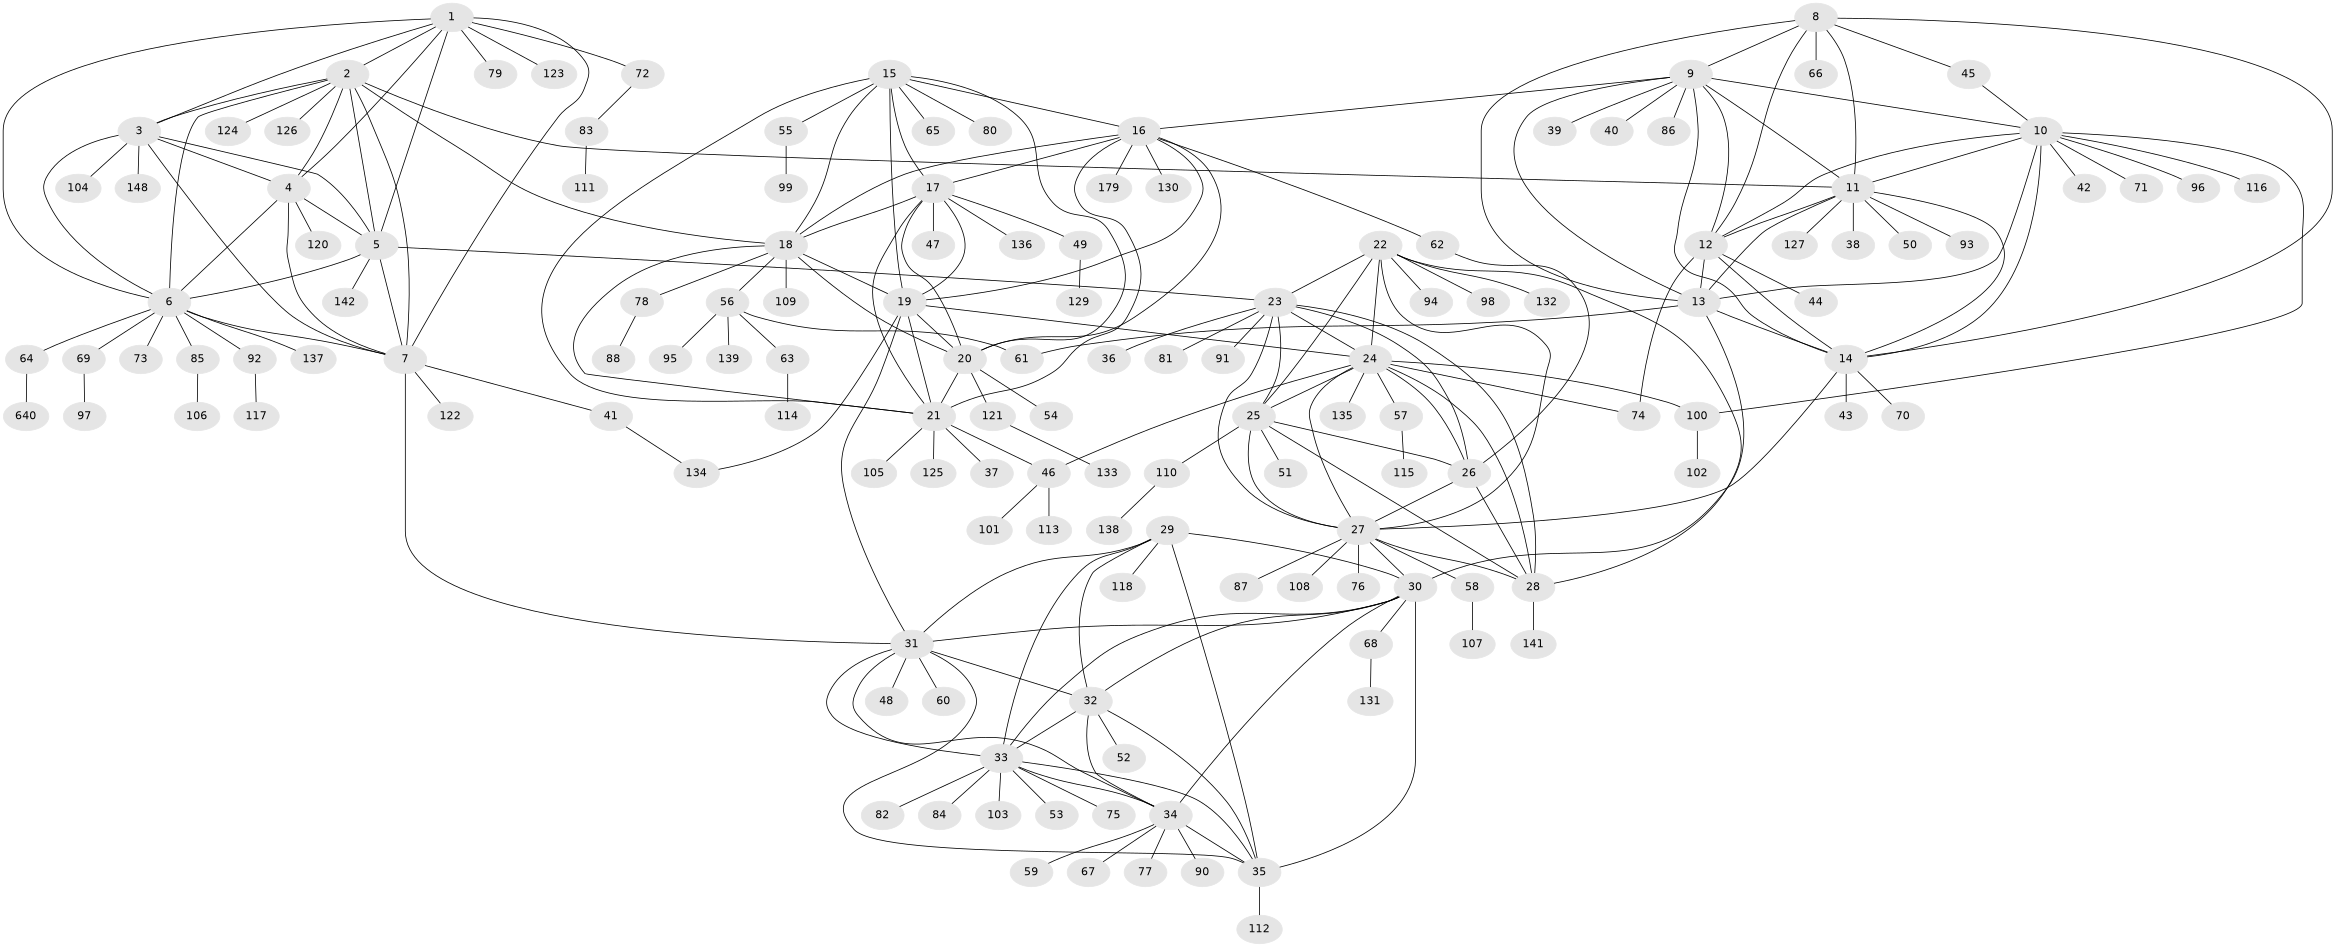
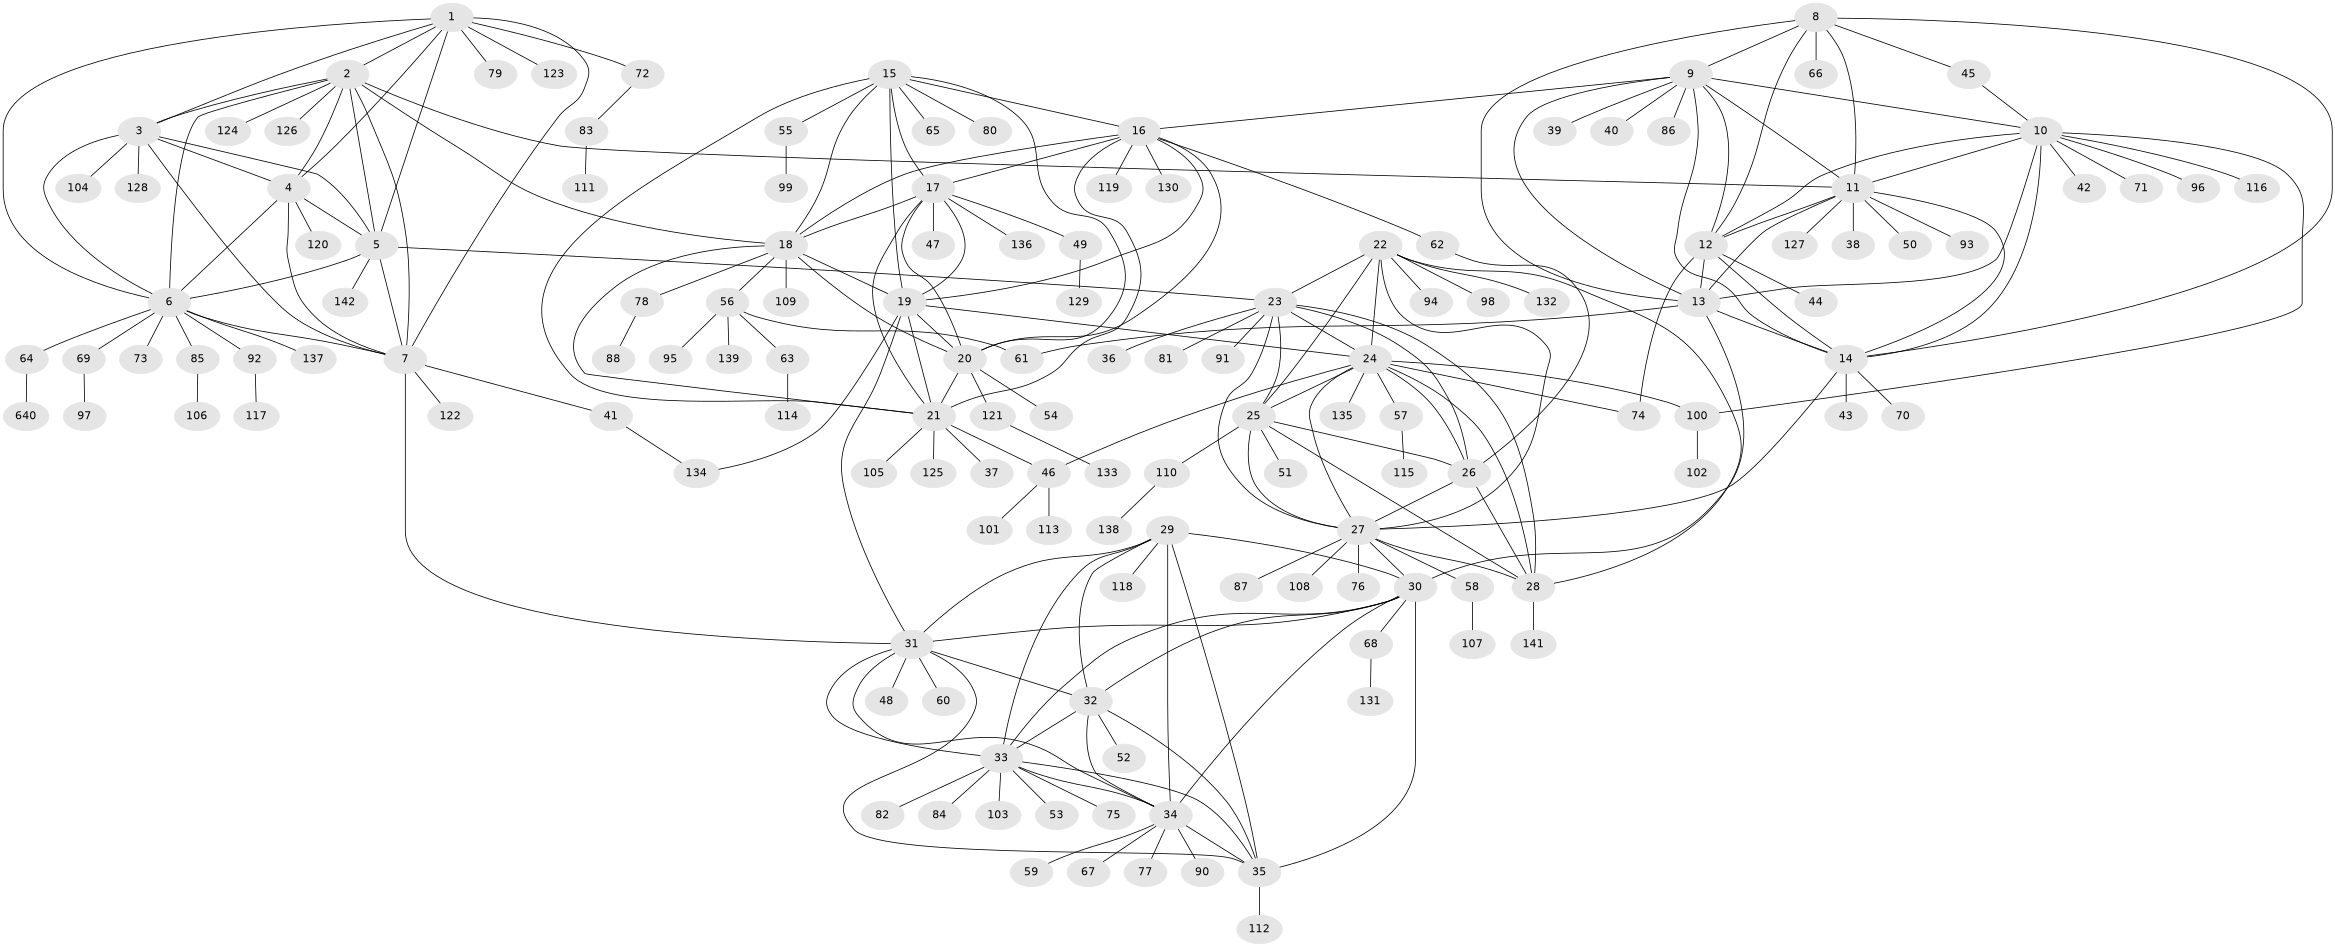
node "148": label "148" -> "128"
node "179": label "179" -> "119"
edge "29" -- "34": added
